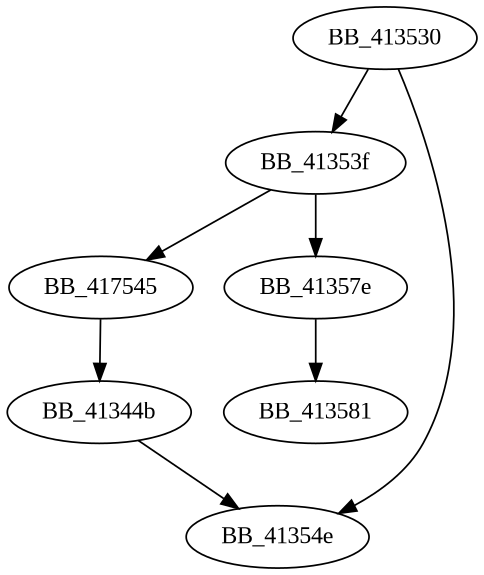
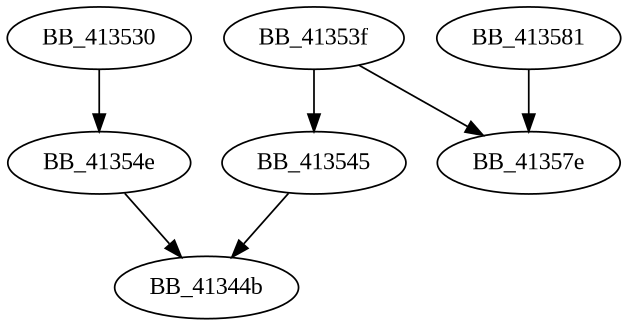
edge "BB_413530" -> "BB_41353f": removed
node "BB_417545": label "BB_417545" -> "BB_413545"
edge "BB_41357e" -> "BB_413581": reversed
edge "BB_41344b" -> "BB_41354e": reversed
